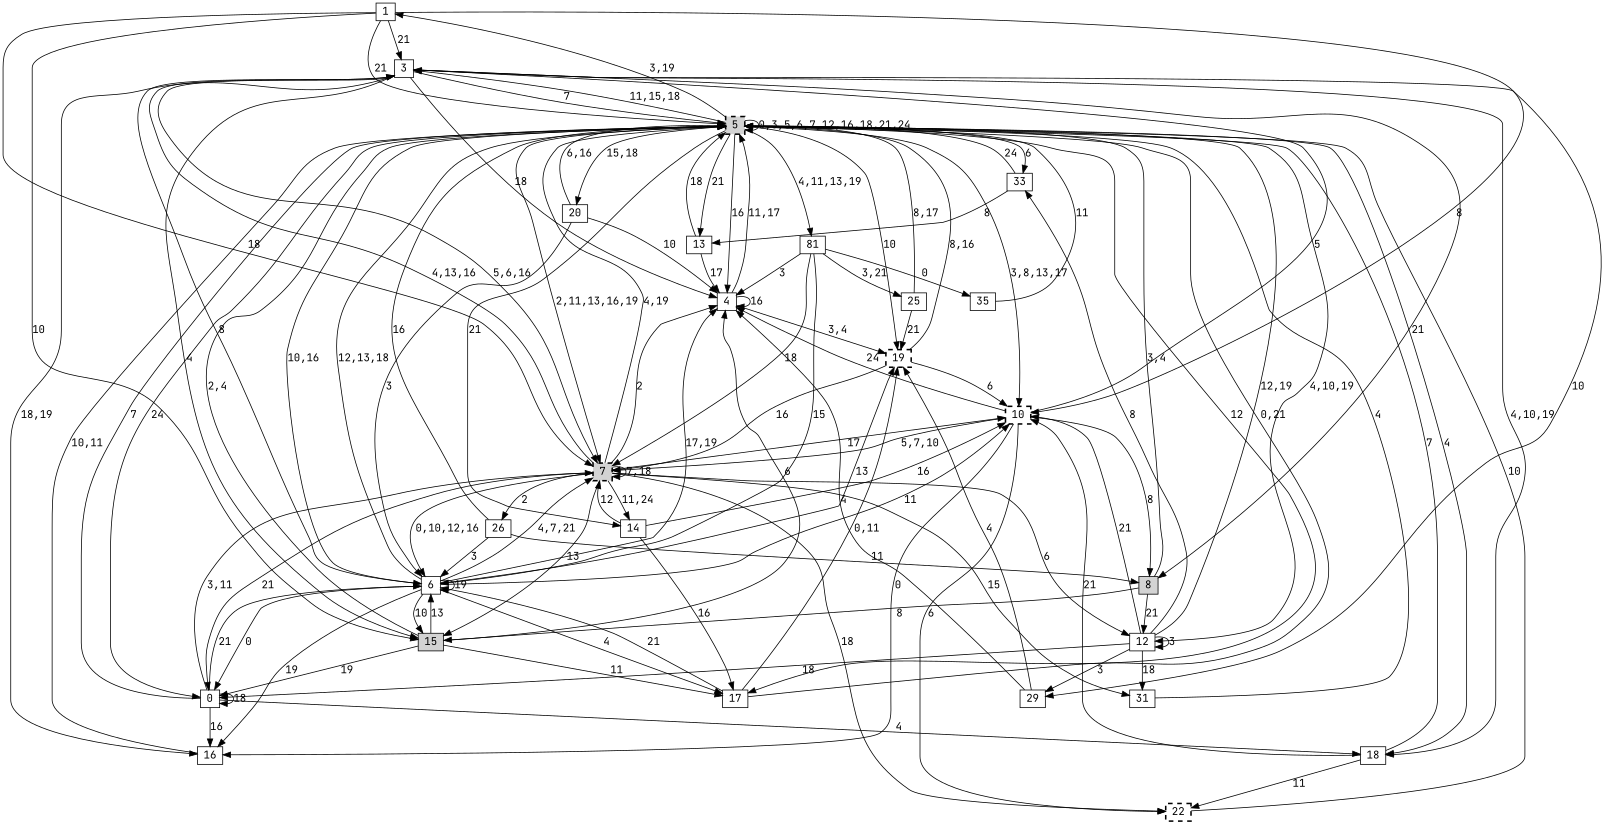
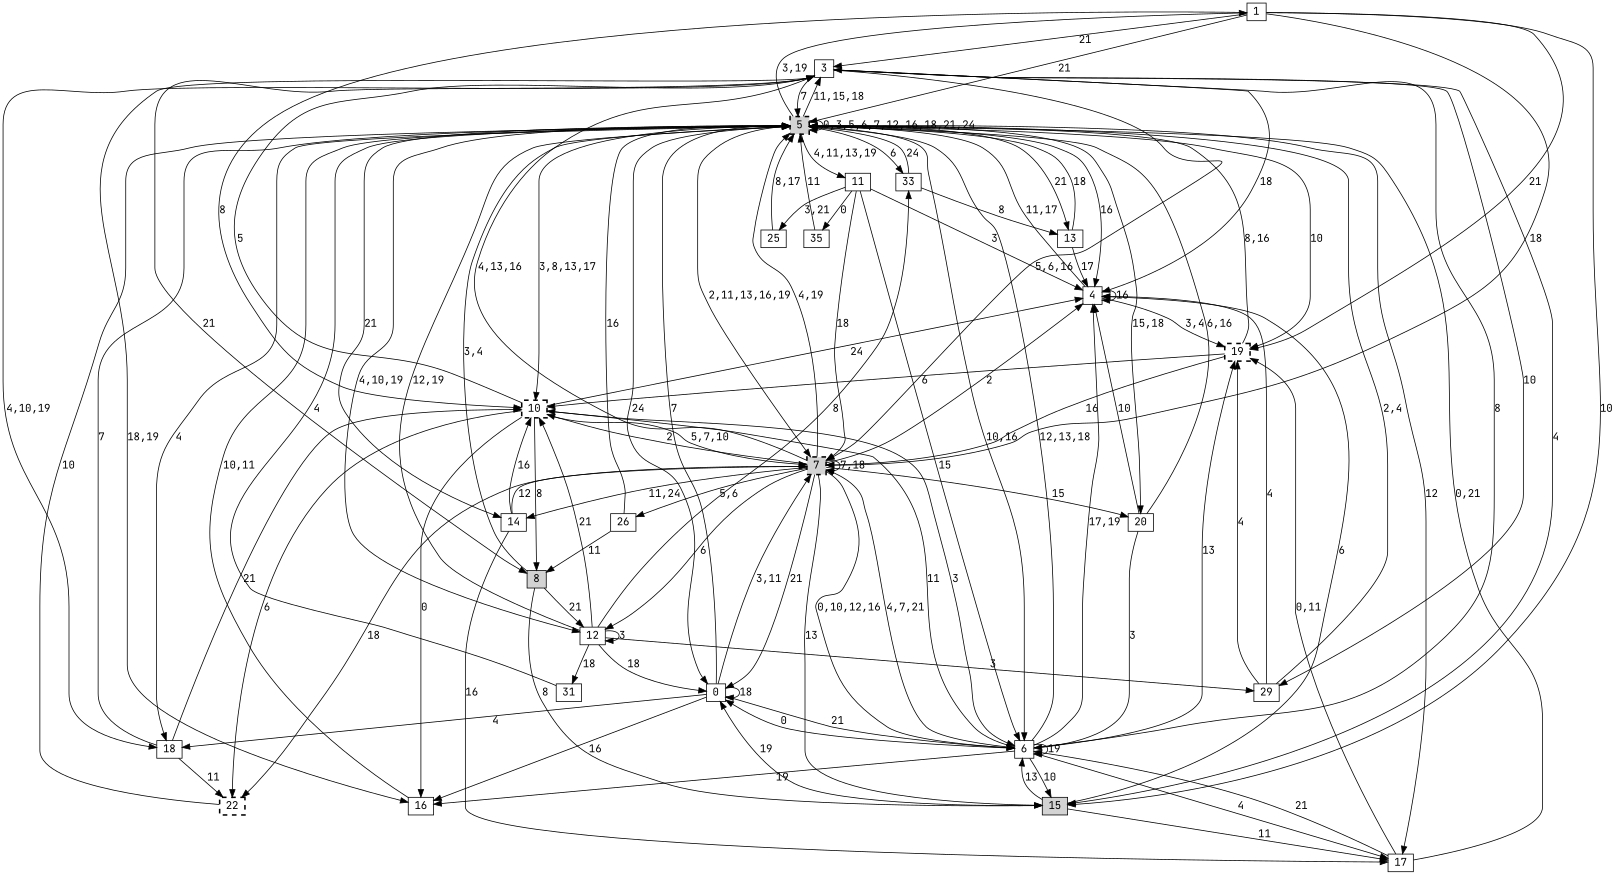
node "81": label "81" -> "11"
edge "15" -> "5": now "29" -> "5"
edge "25" -> "19": now "1" -> "19"
edge "7" -> "10": label "17" -> "2"
edge "7" -> "26": label "2" -> "5,6"
edge "7" -> "31": now "7" -> "20"
edge "26" -> "6": now "10" -> "6"
